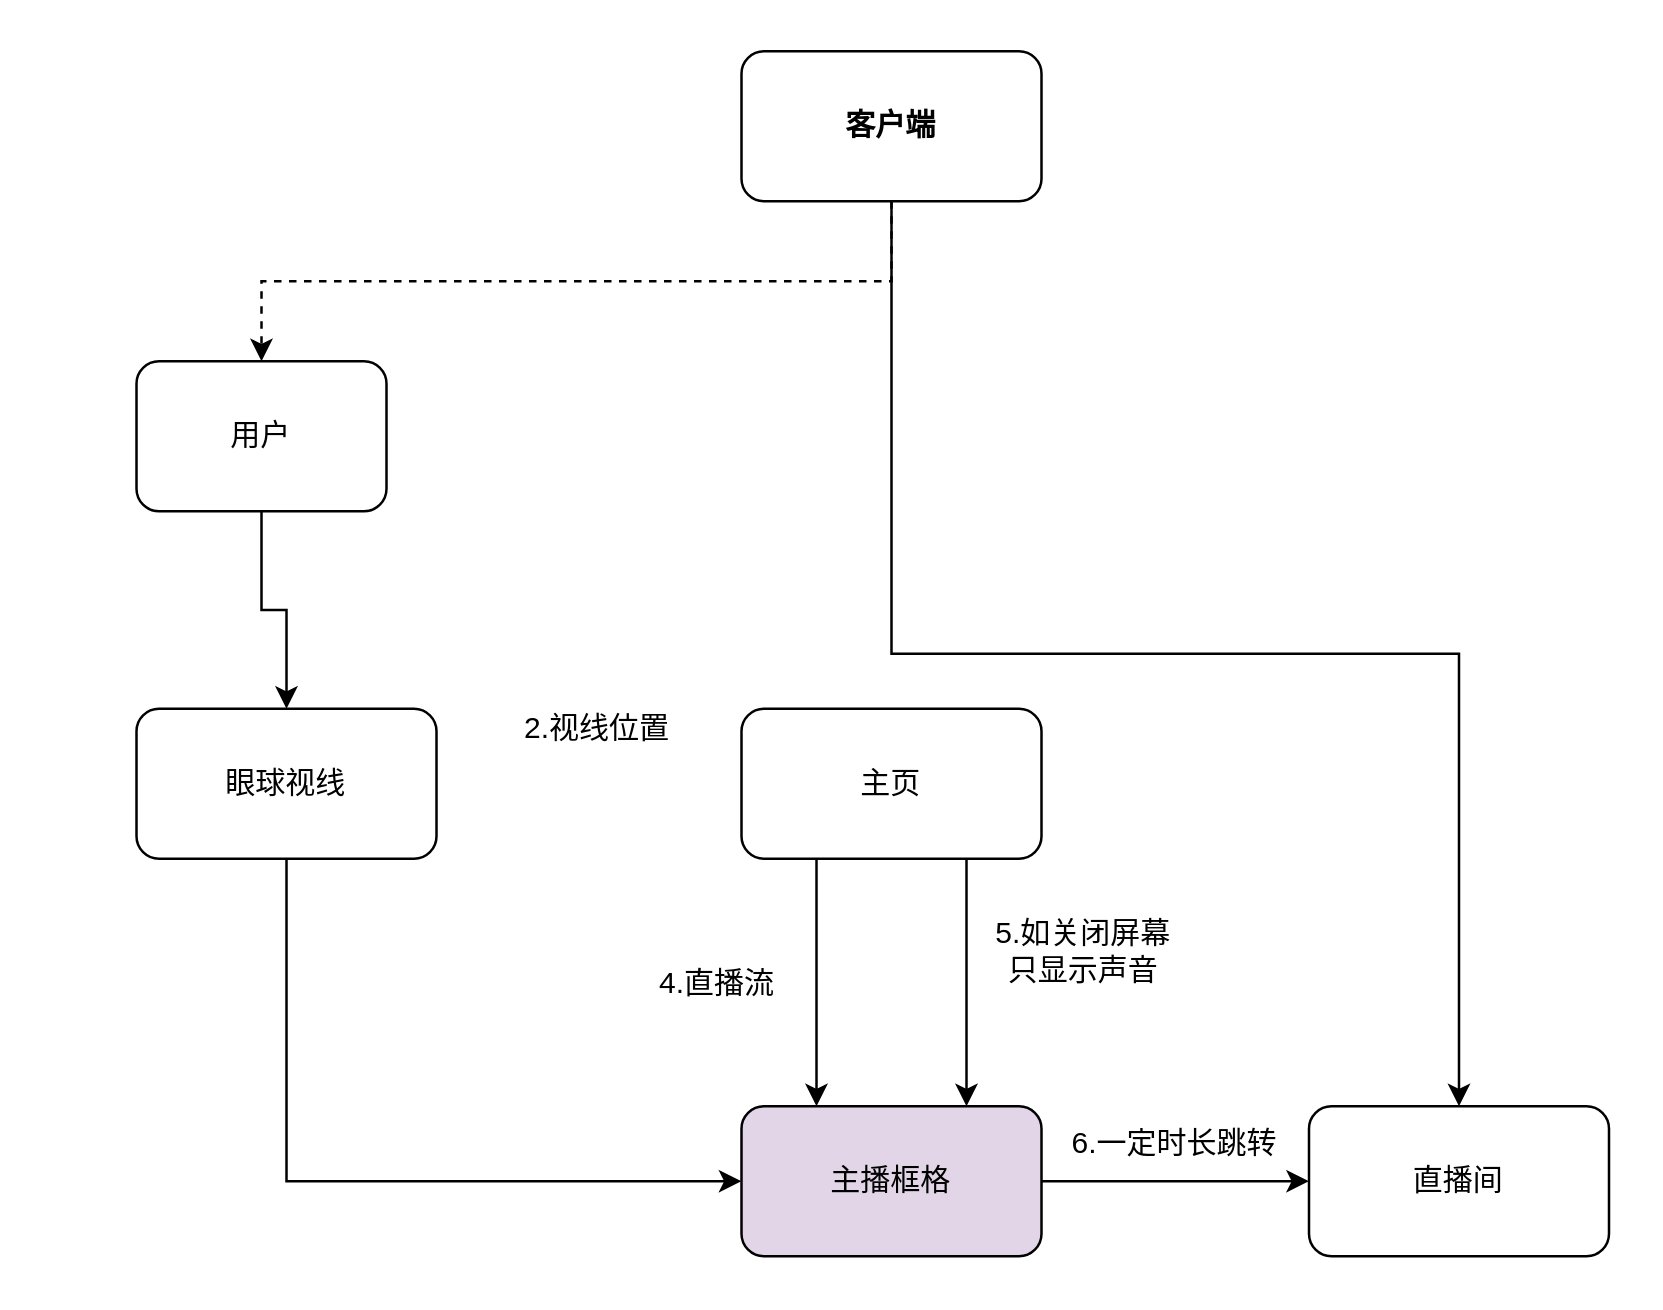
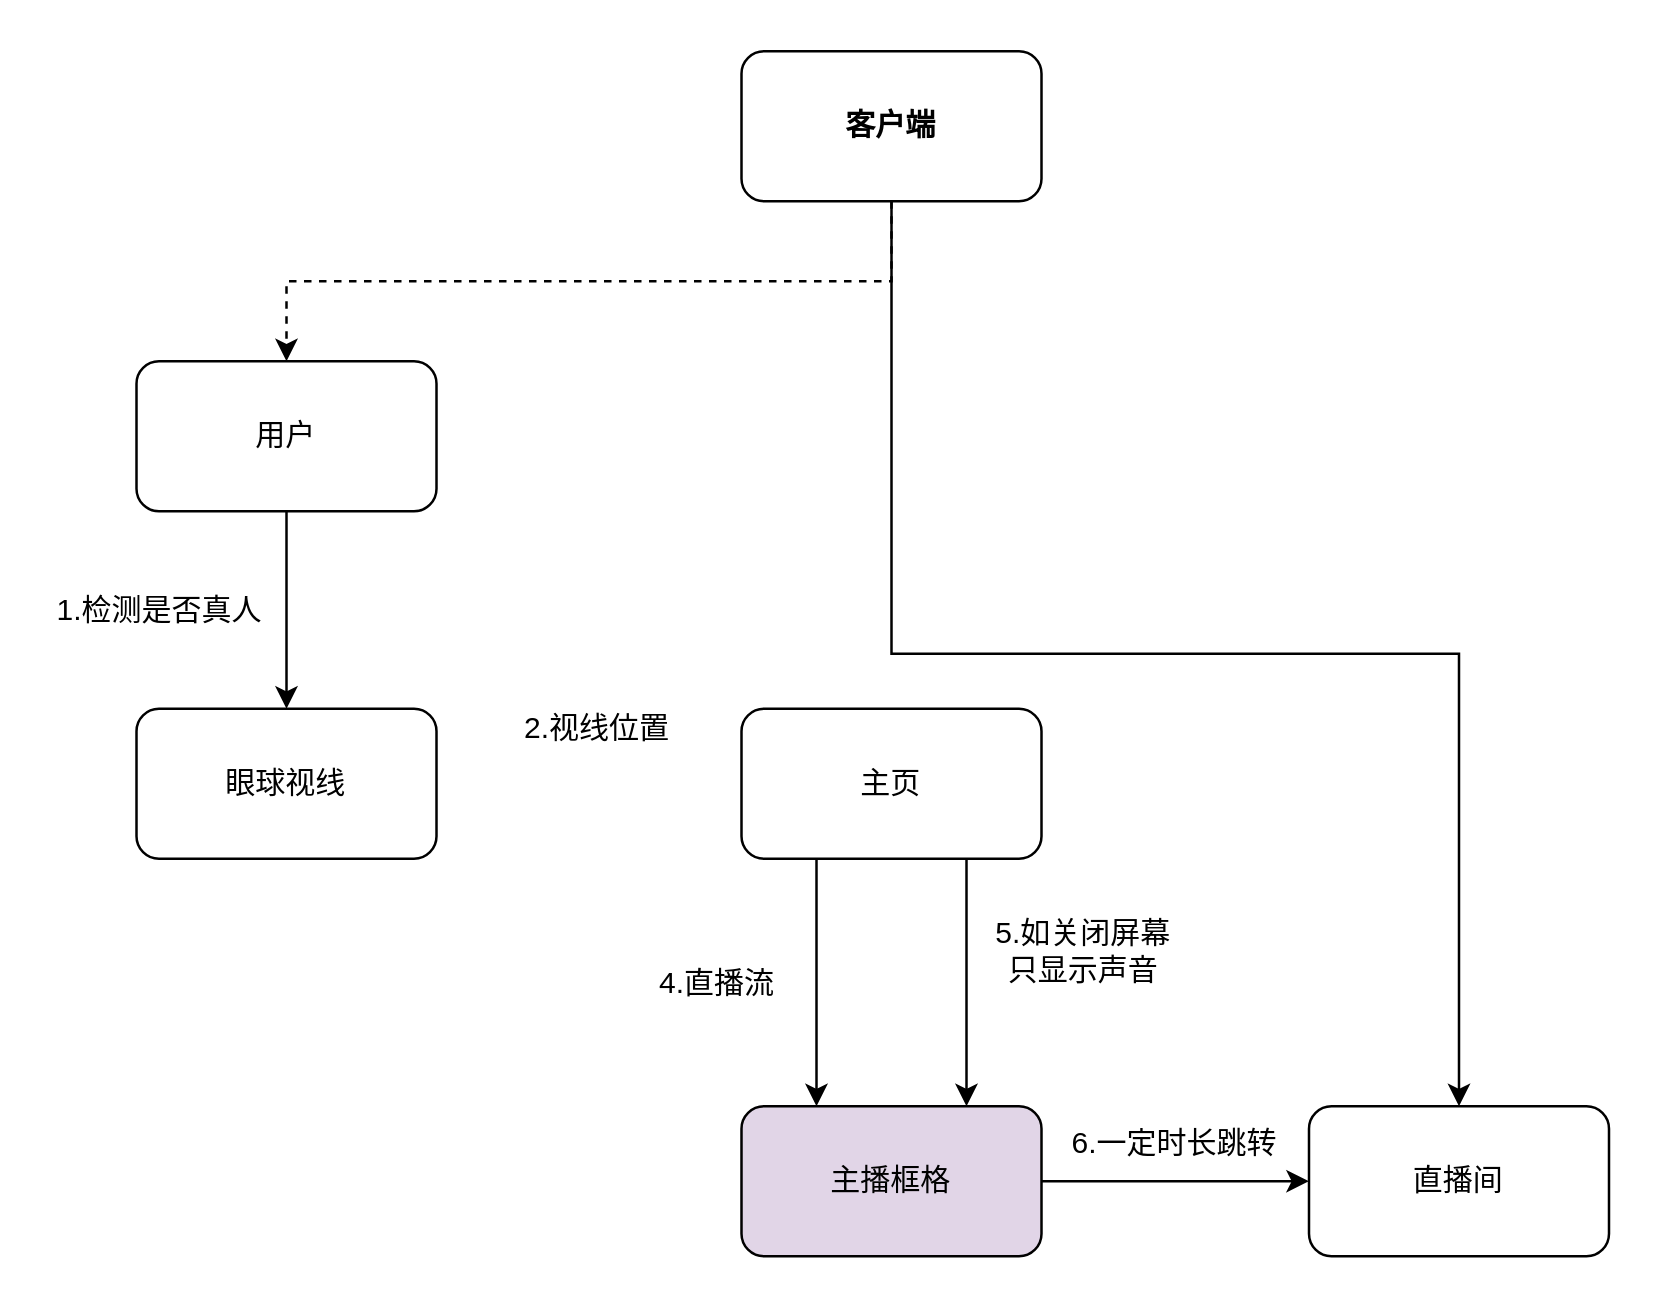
node "用户": size 250x150 -> 300x150
node "1.检测是否真人": added
edge "眼球视线" -> "主播框格": removed
